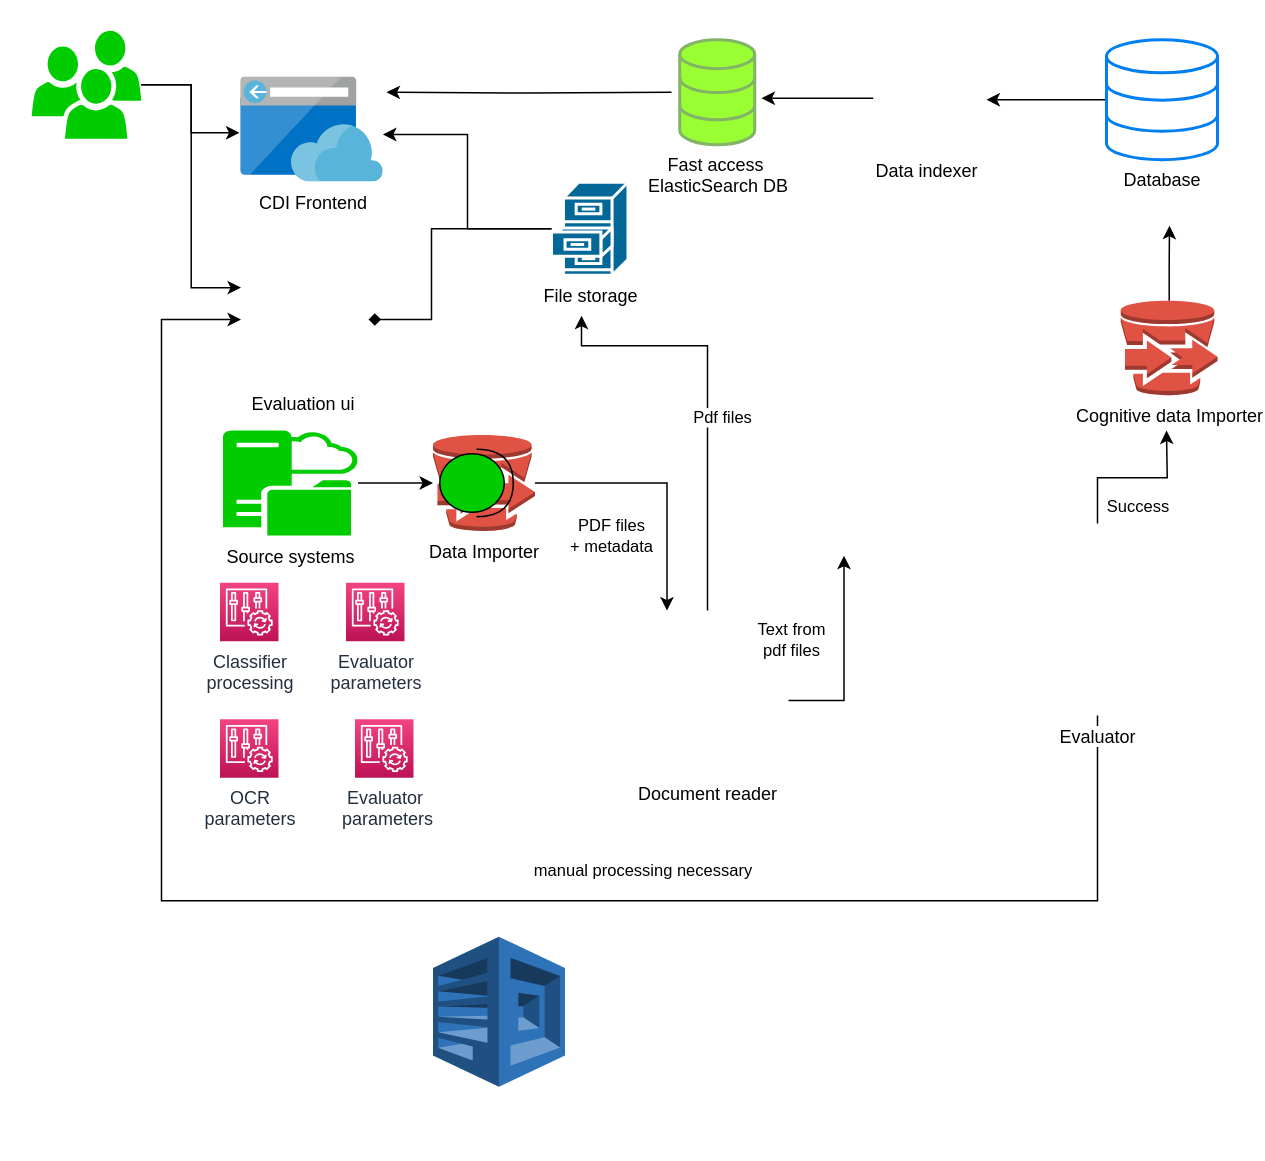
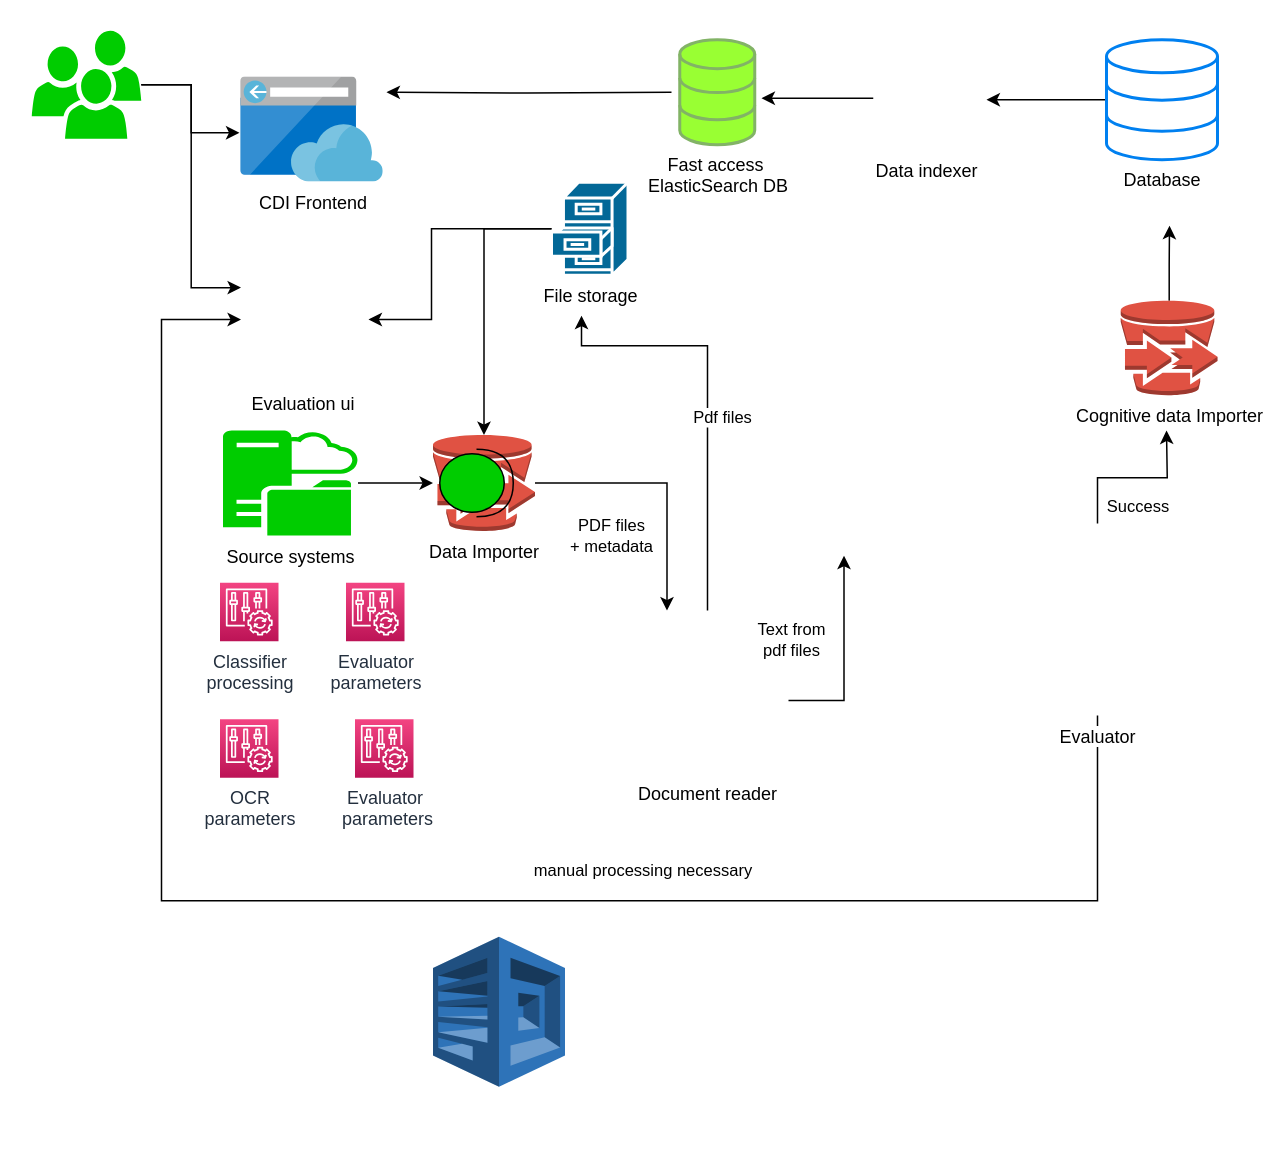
edge "File storage" -> "CDI Frontend": now "File storage" -> "Data Importer"
edge "File storage" -> "Evaluation ui": arrowhead diamond -> classic
